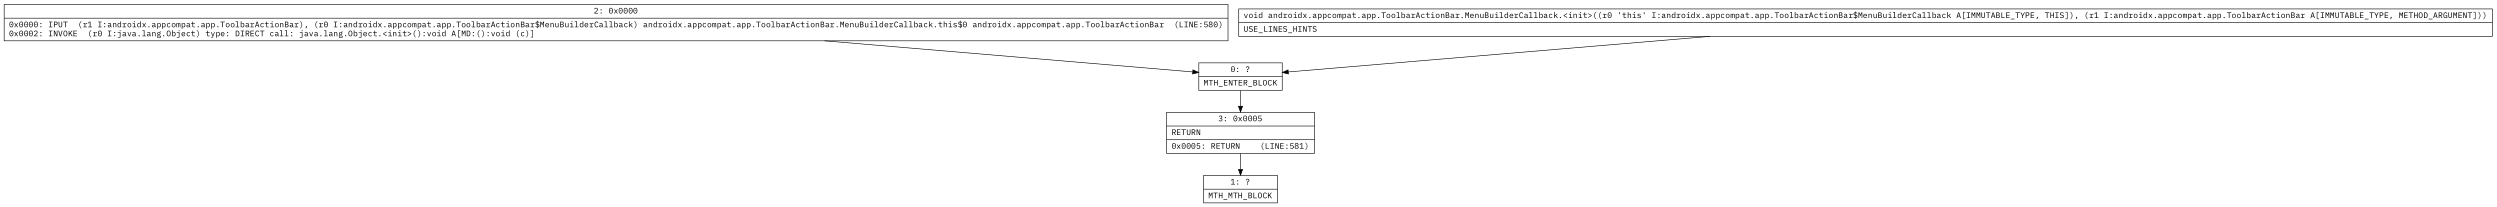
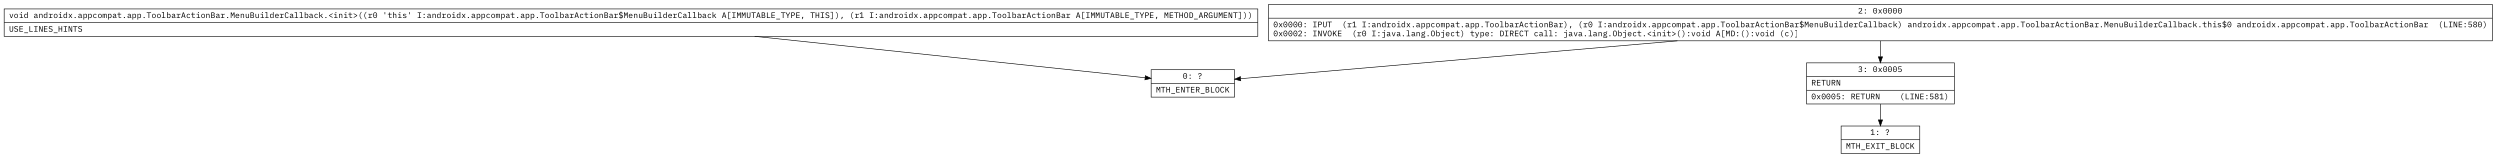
edge "0: ?" -> "3: 0x0005": now "2: 0x0000" -> "3: 0x0005"
node "1: ?": text "MTH_MTH_BLOCK" -> "MTH_EXIT_BLOCK"
